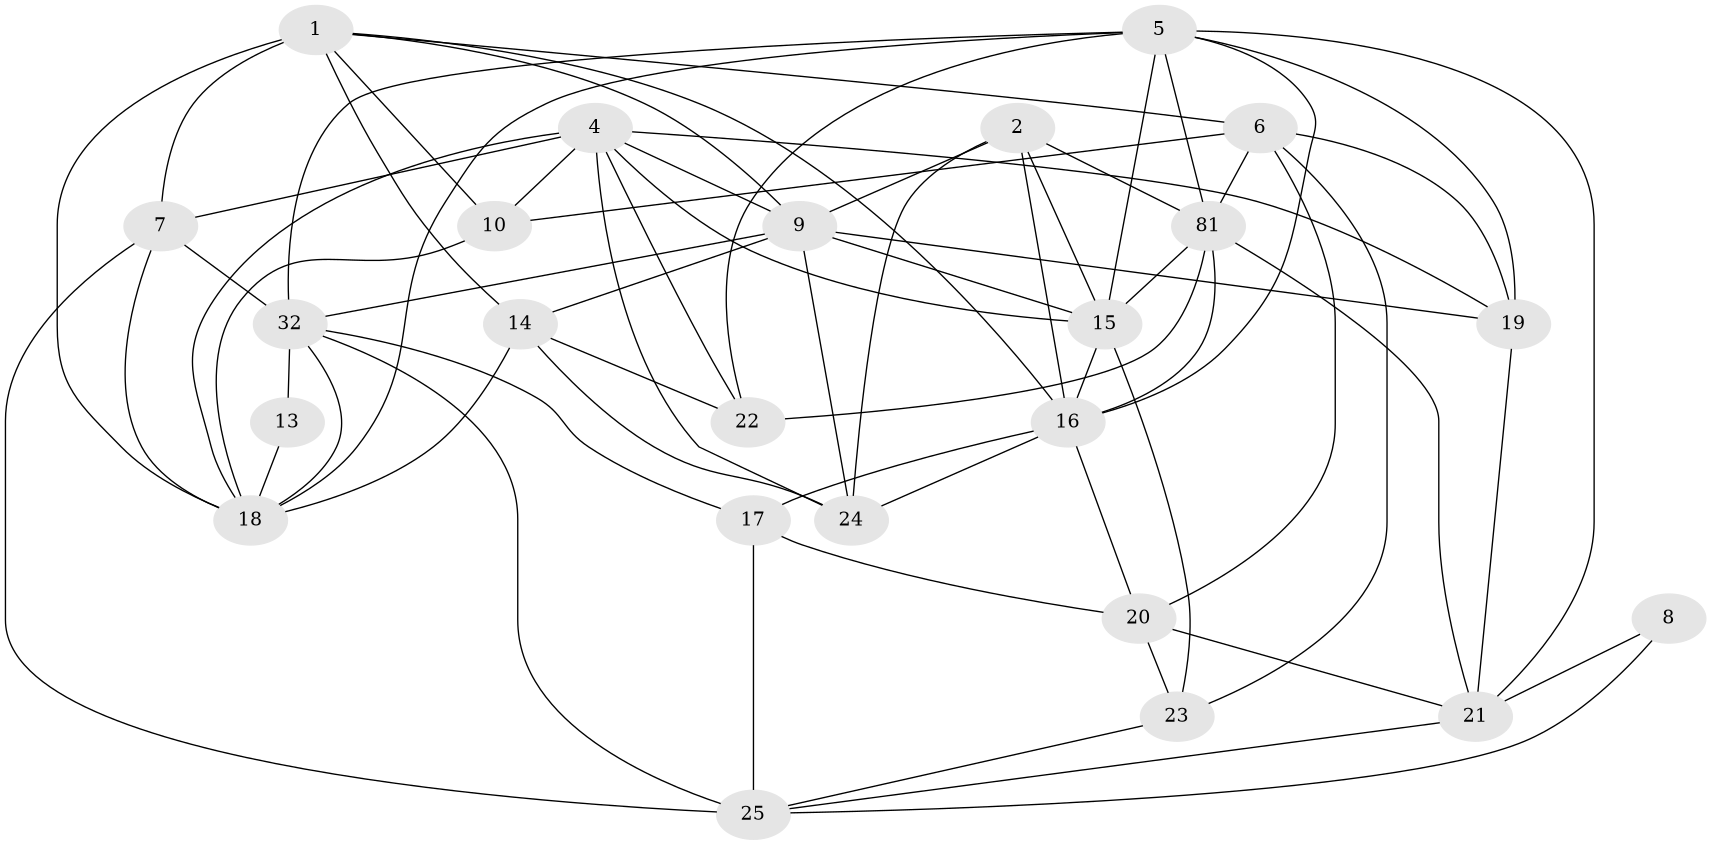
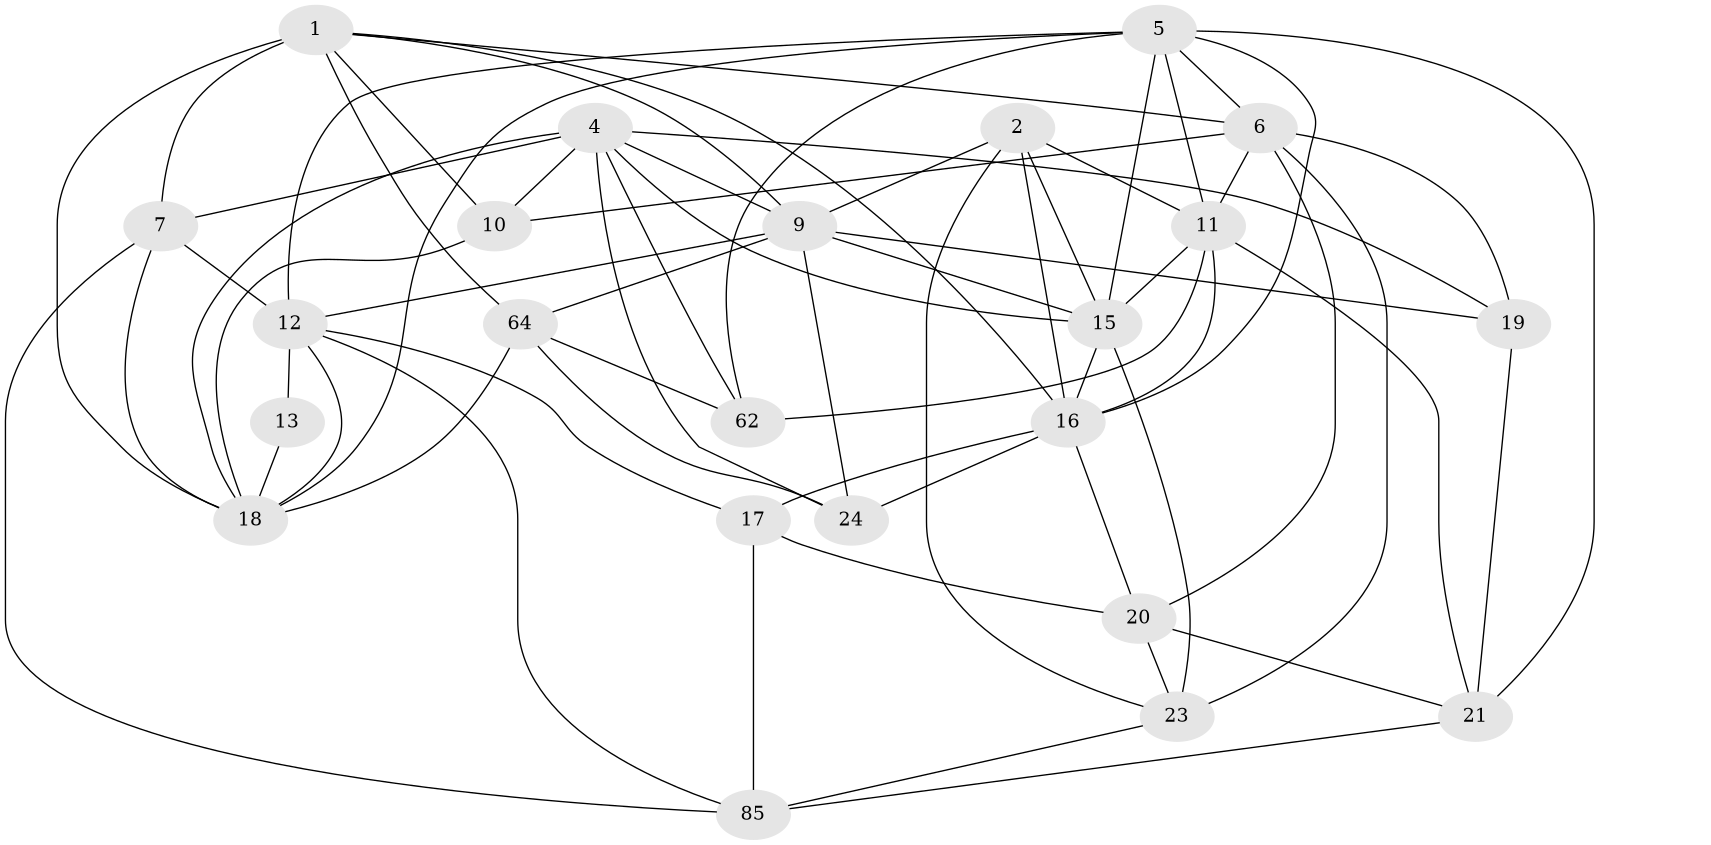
edge "5" -- "19": now "5" -- "6"
node "81": label "81" -> "11"
edge "2" -- "24": now "2" -- "23"
node "32": label "32" -> "12"
node "14": label "14" -> "64"
node "22": label "22" -> "62"
node "8": removed
node "25": label "25" -> "85"
